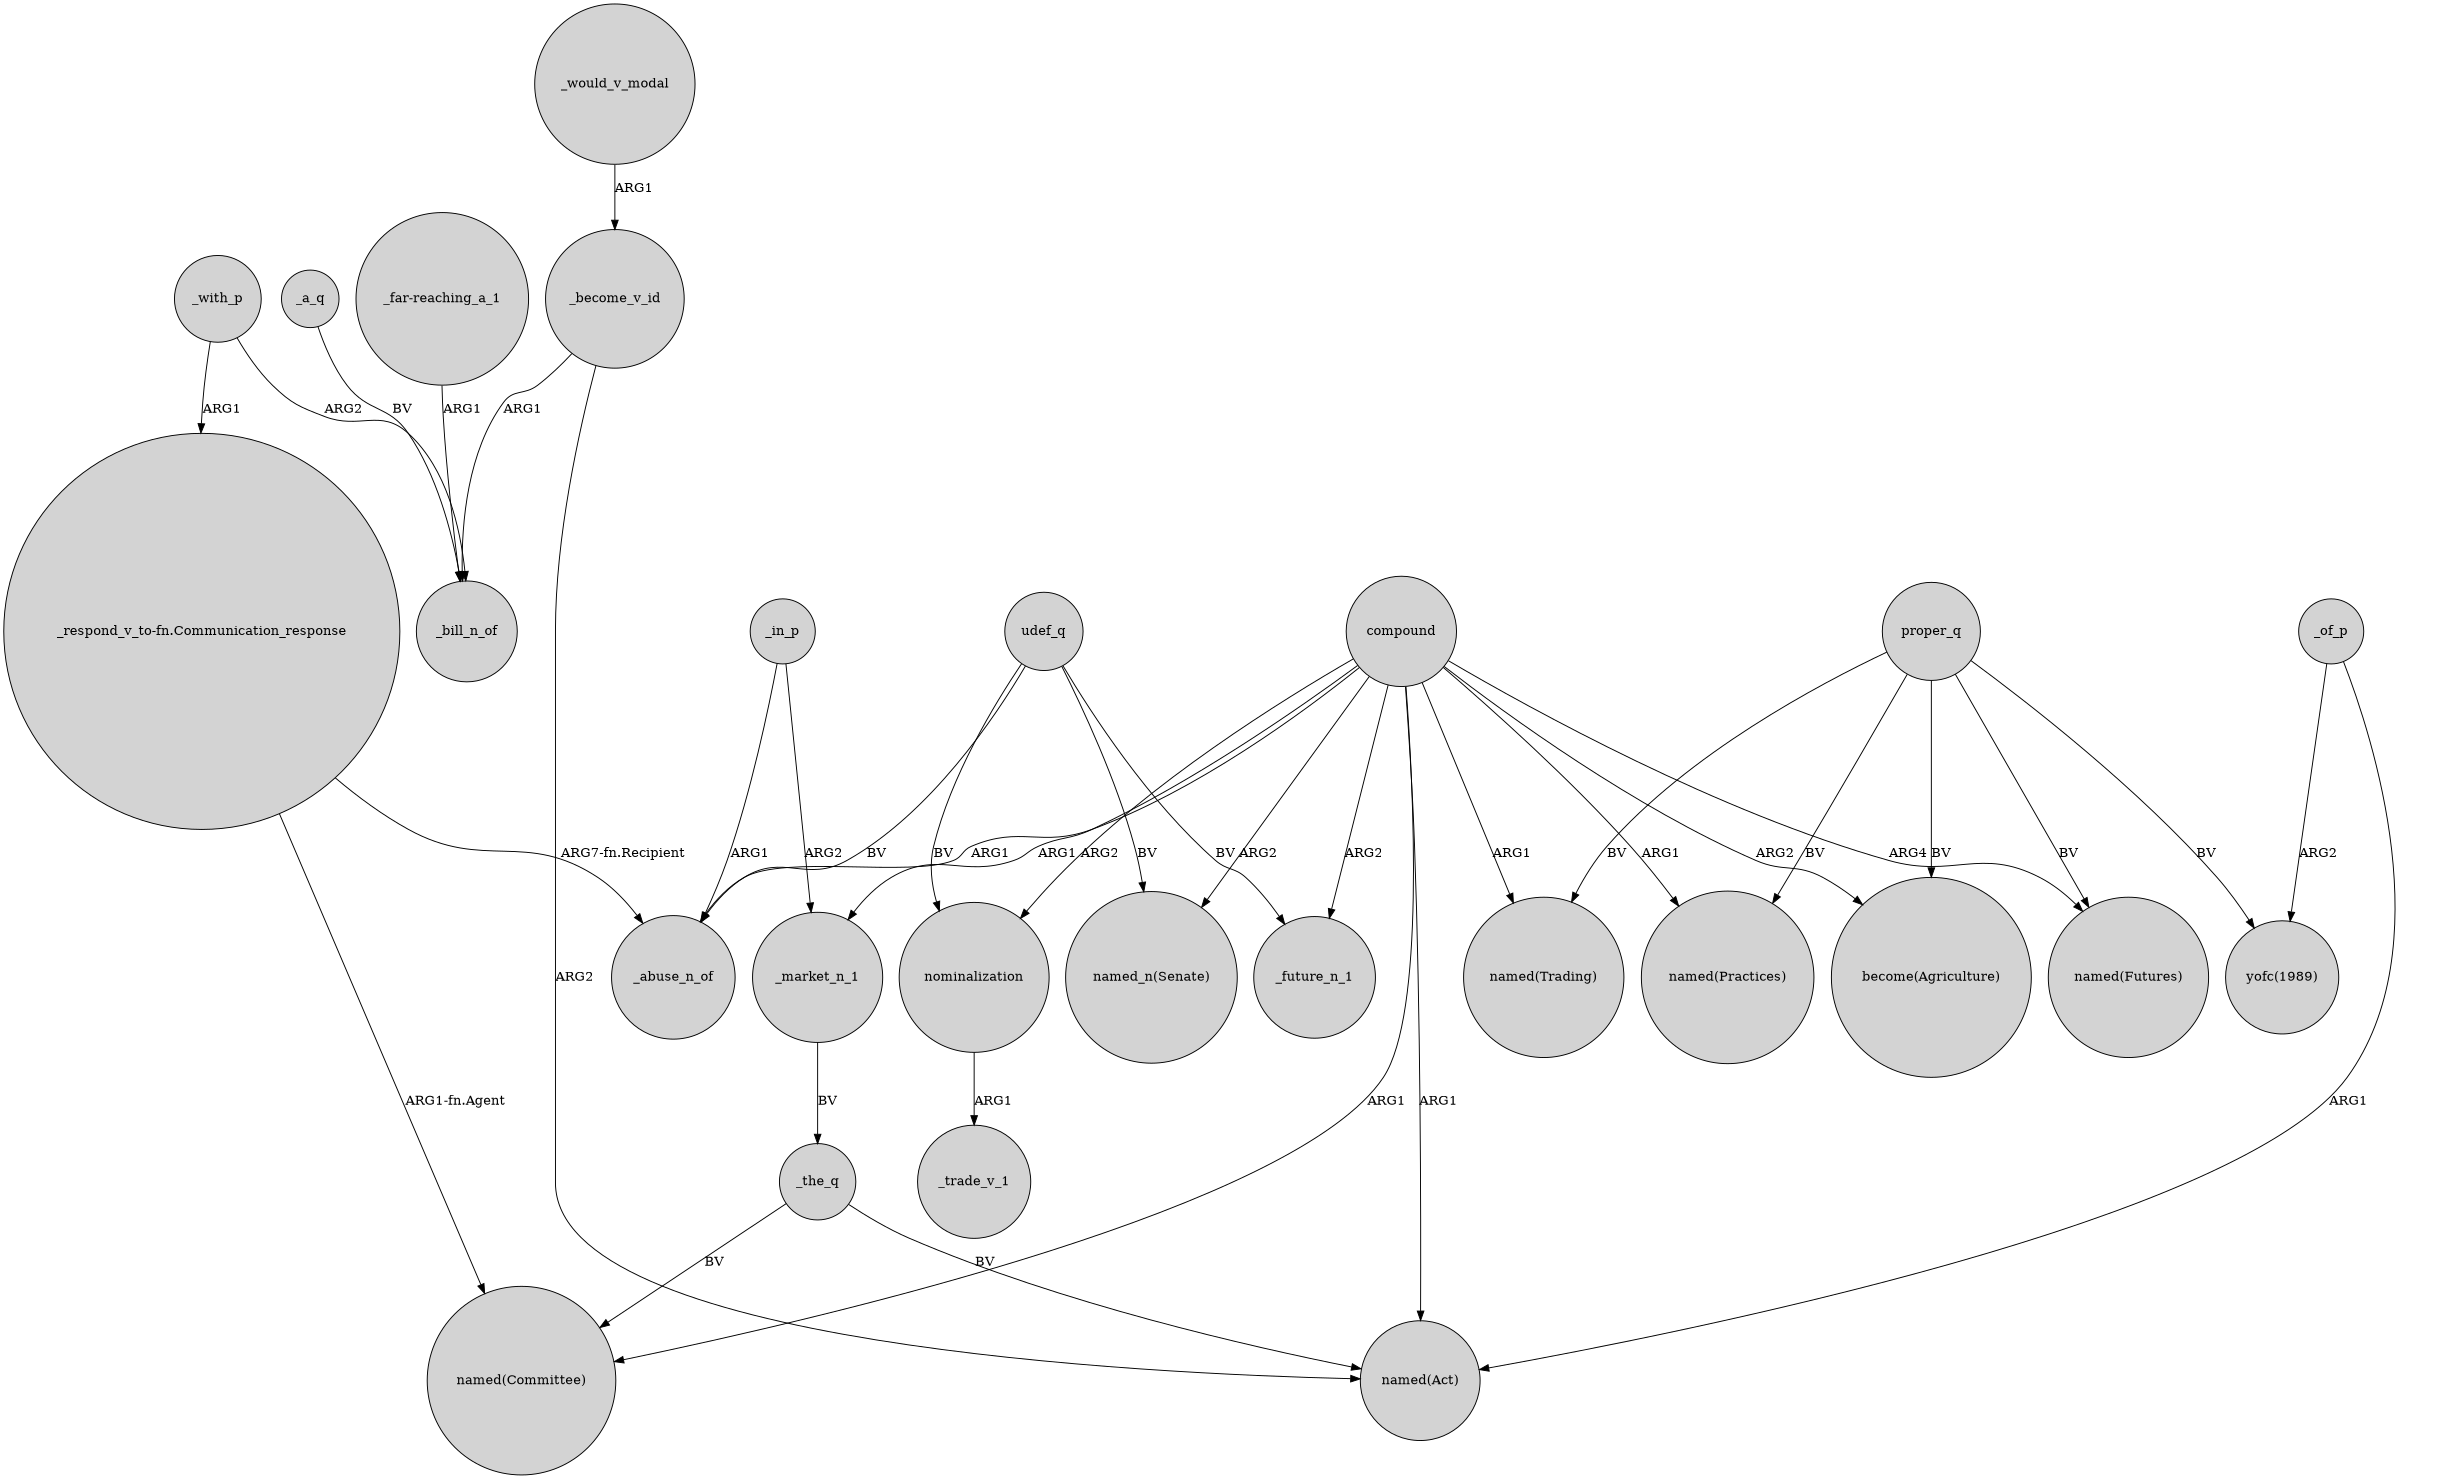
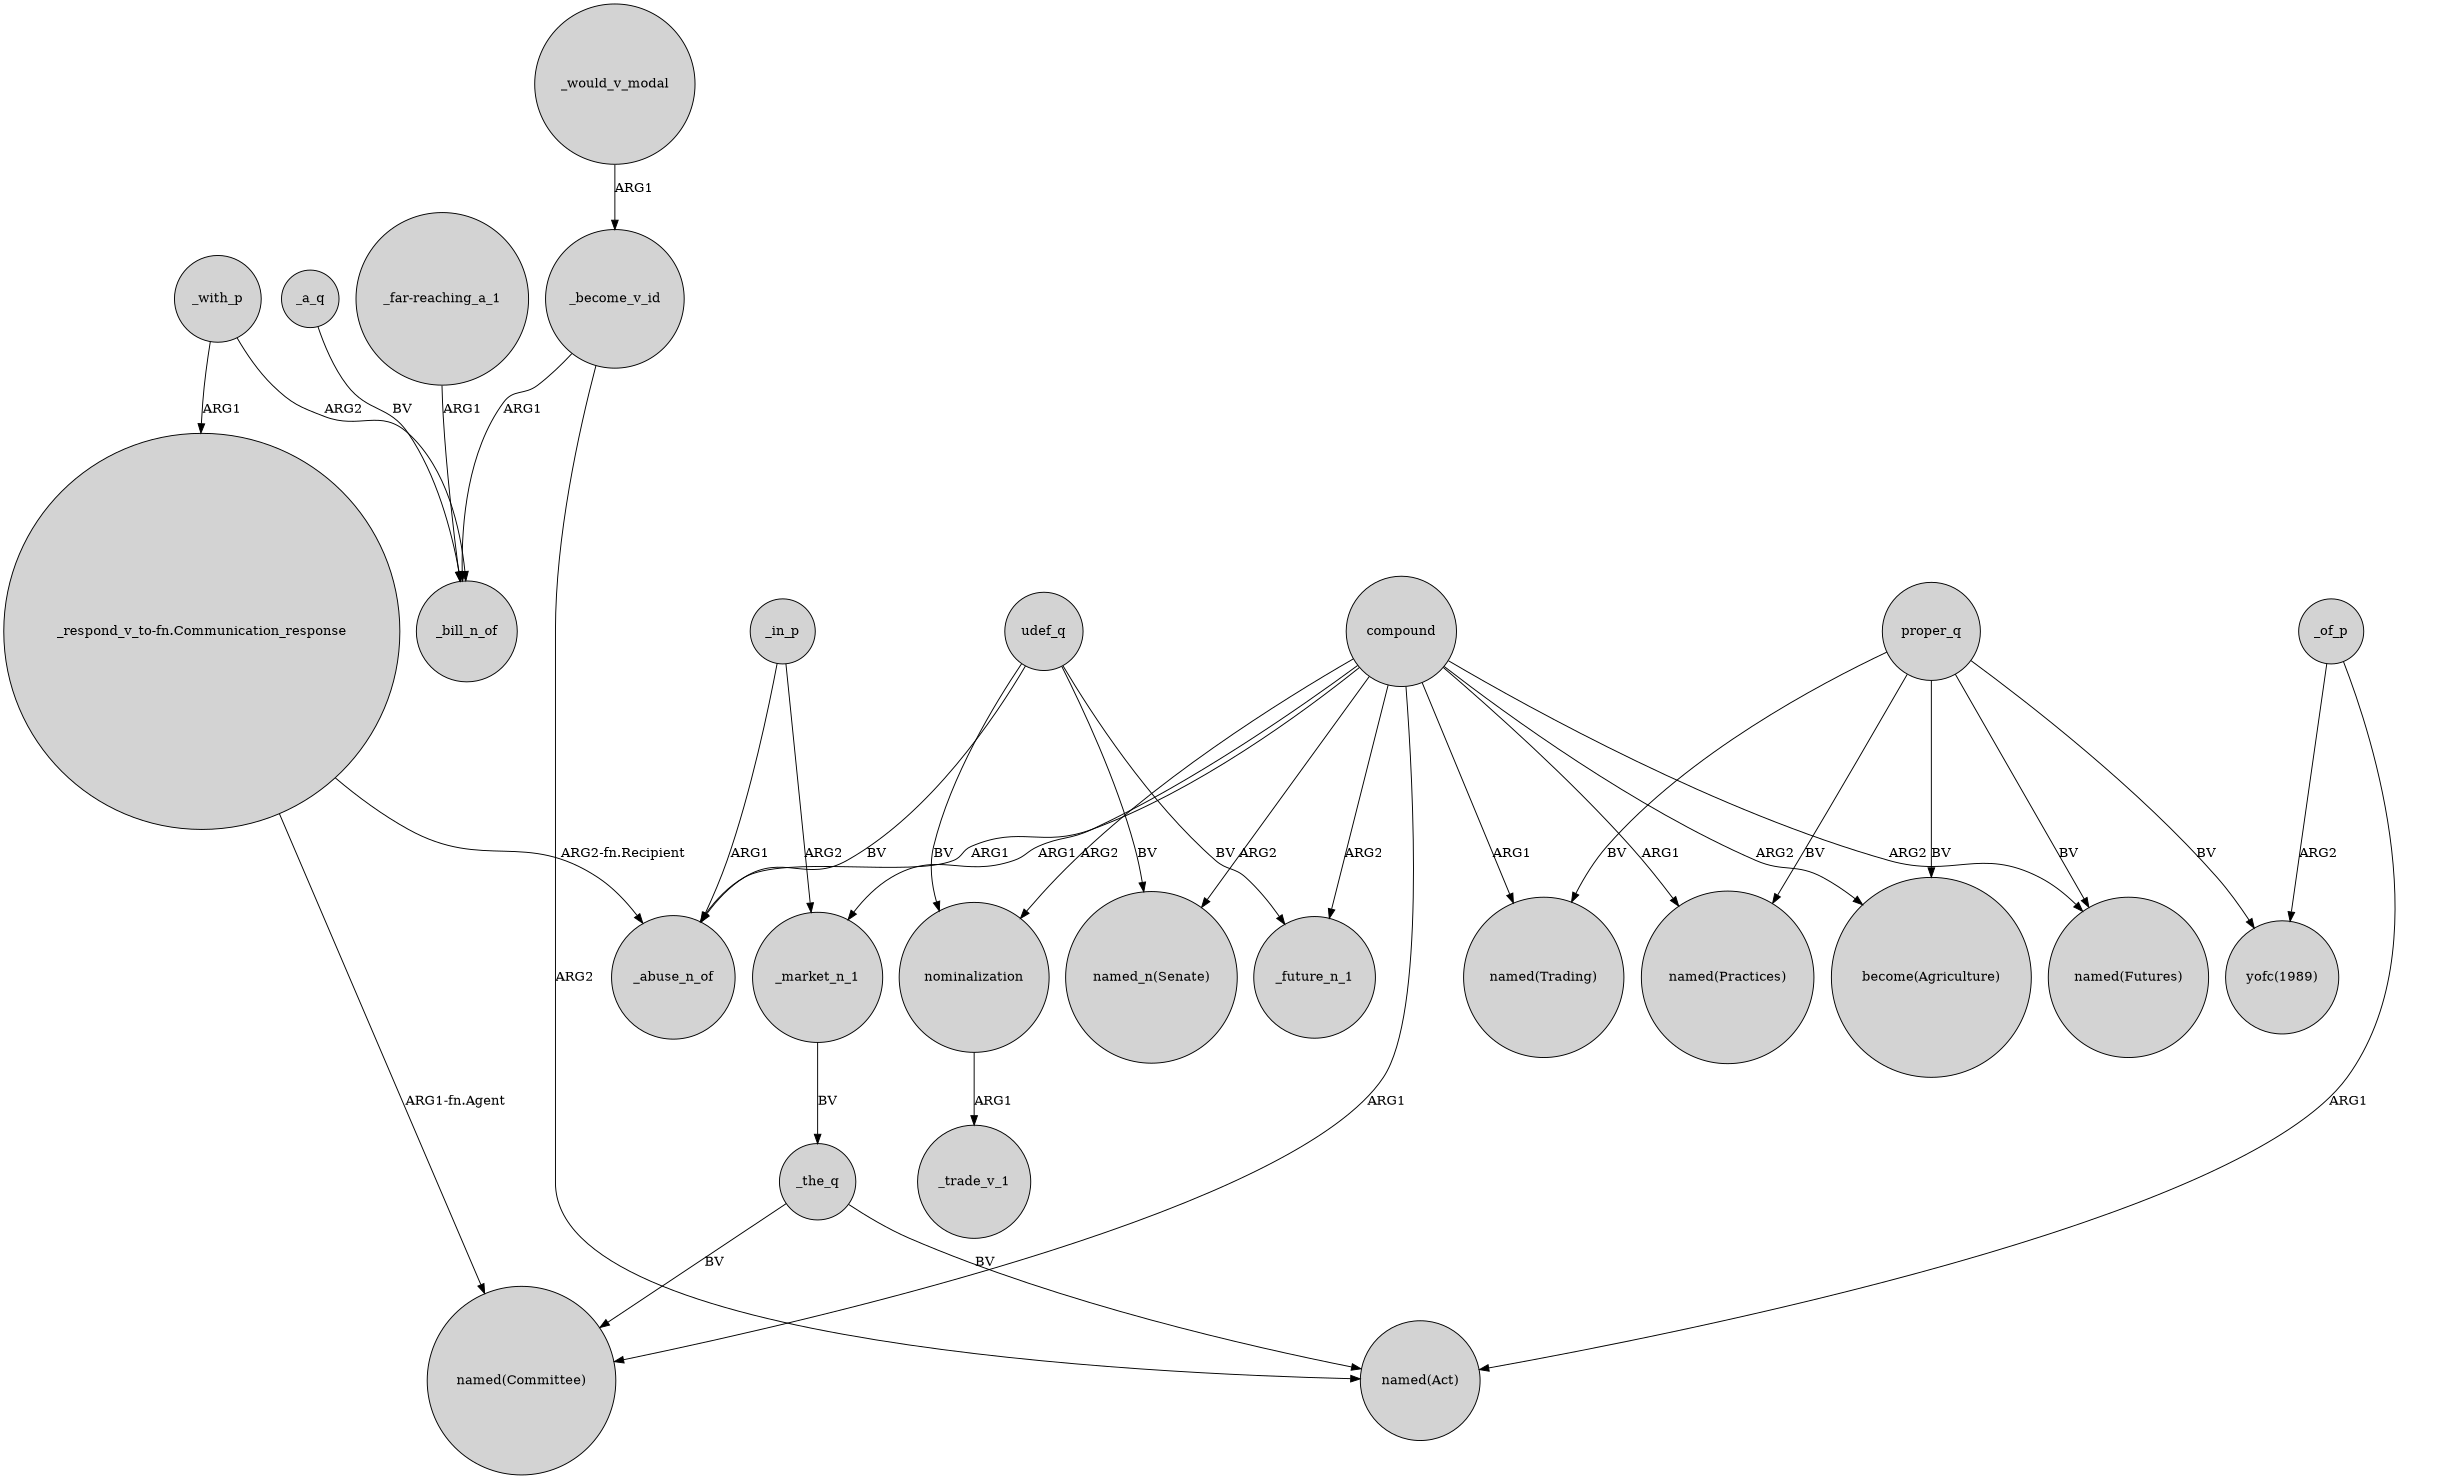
edge "_respond_v_to-fn.Communication_response" -> "_abuse_n_of": label "ARG7-fn.Recipient" -> "ARG2-fn.Recipient"
edge "compound" -> "named(Futures)": label "ARG4" -> "ARG2"
edge "compound" -> "named(Act)": removed, label "ARG1"
